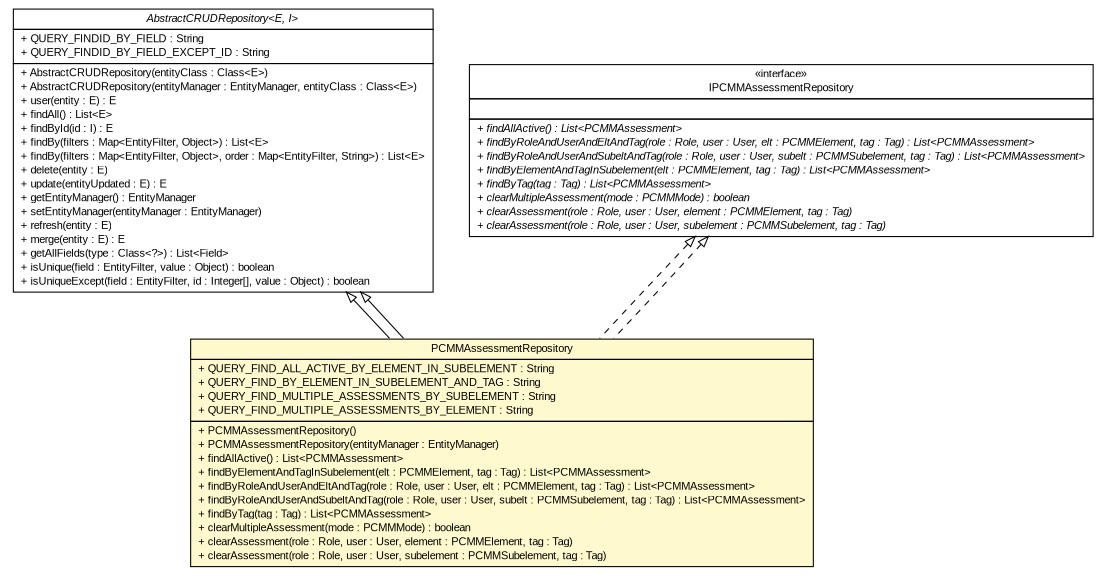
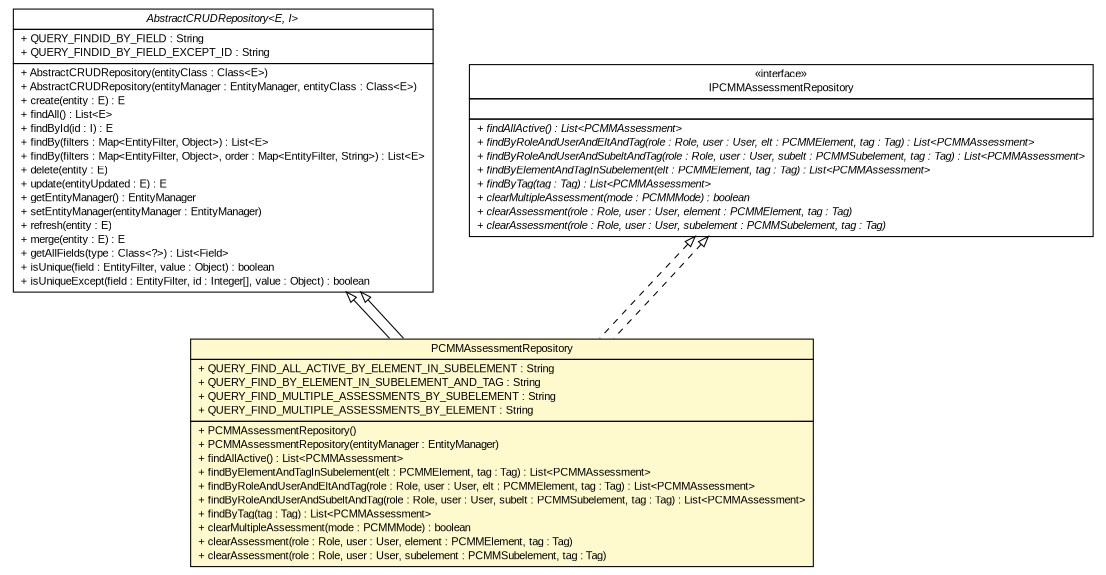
node "AbstractCRUDRepository<E, I>": text "+ user(entity : E) : E" -> "+ create(entity : E) : E"
